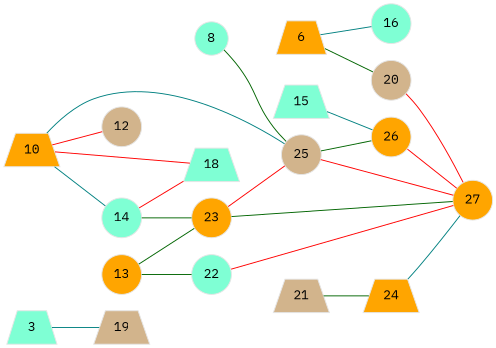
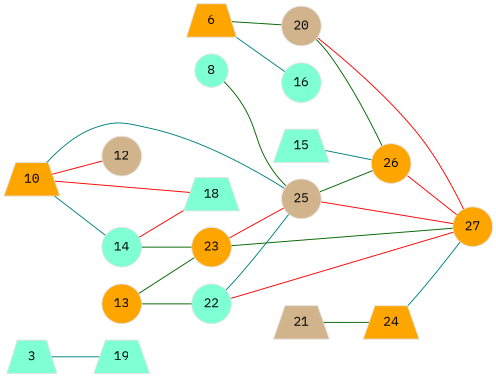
edge "20" -- "26": added
edge "25" -- "22": added
node "19": fillcolor tan -> aquamarine
